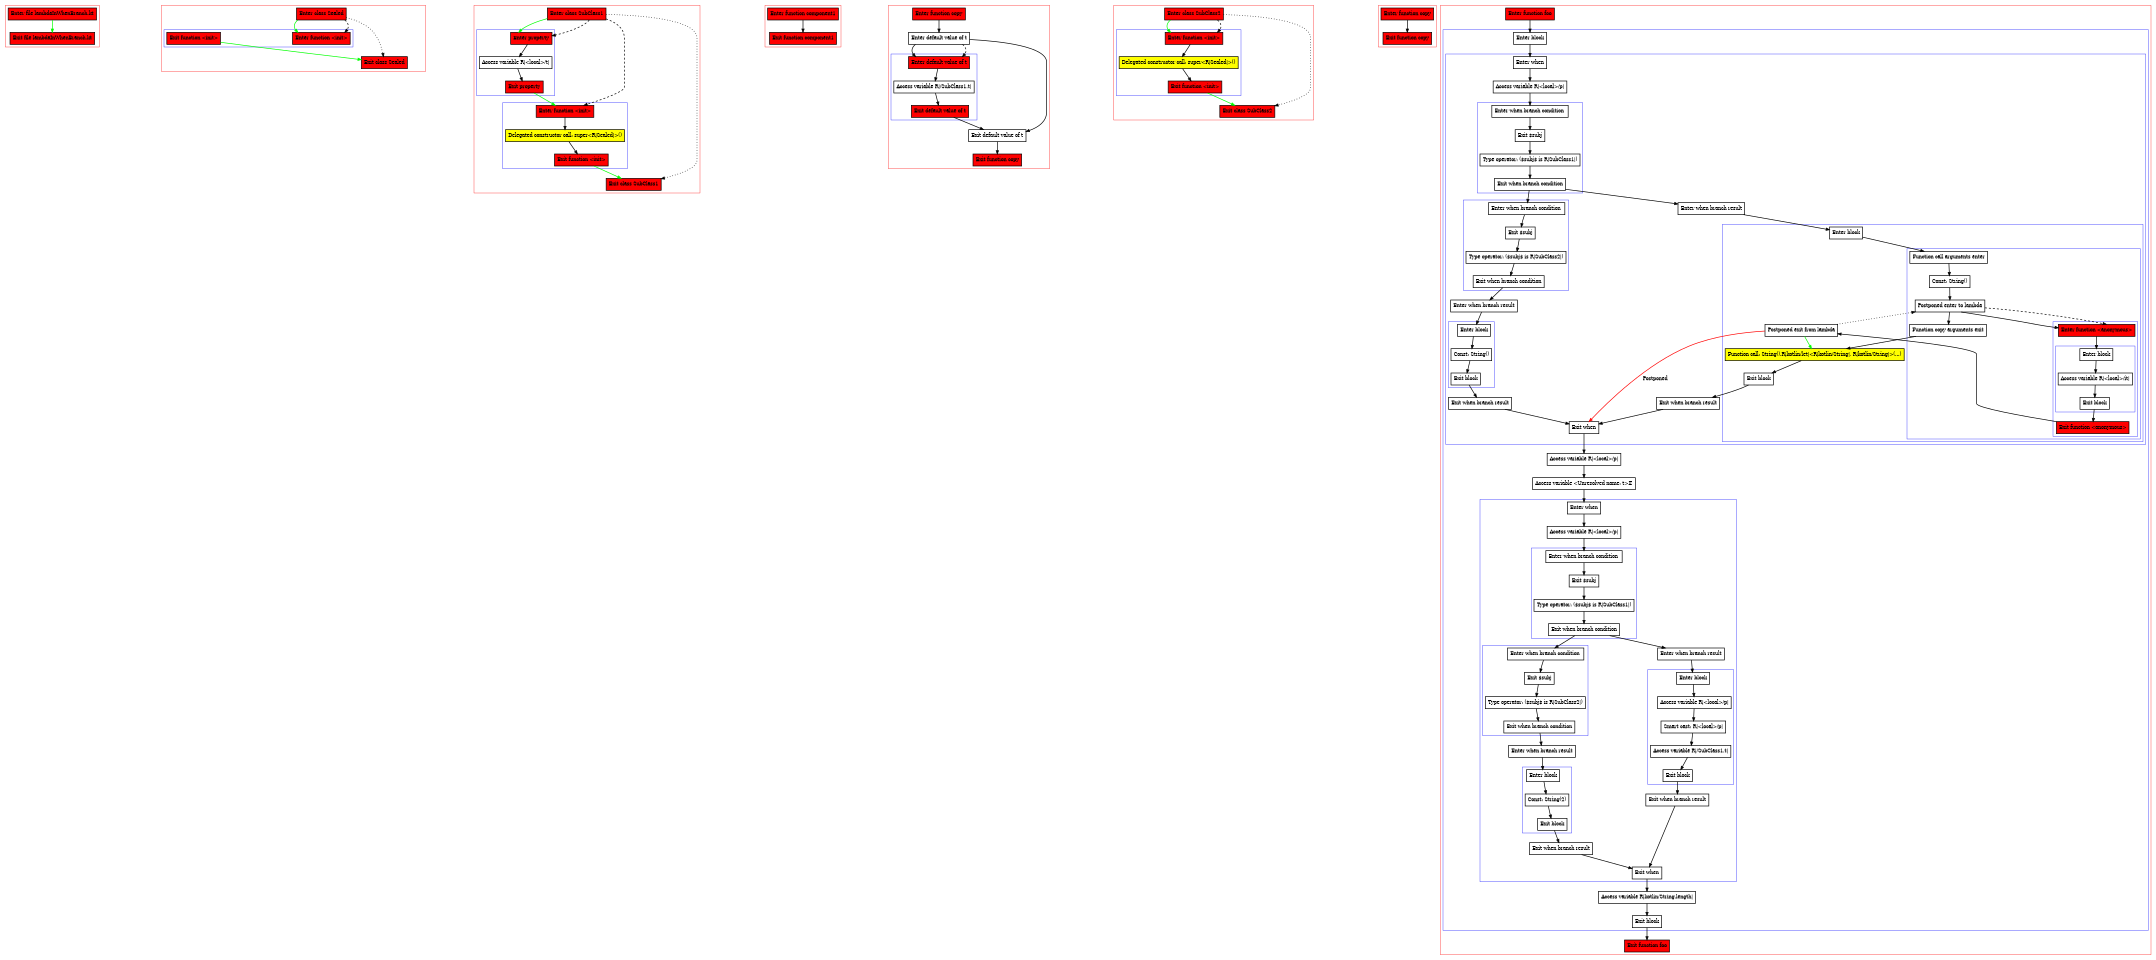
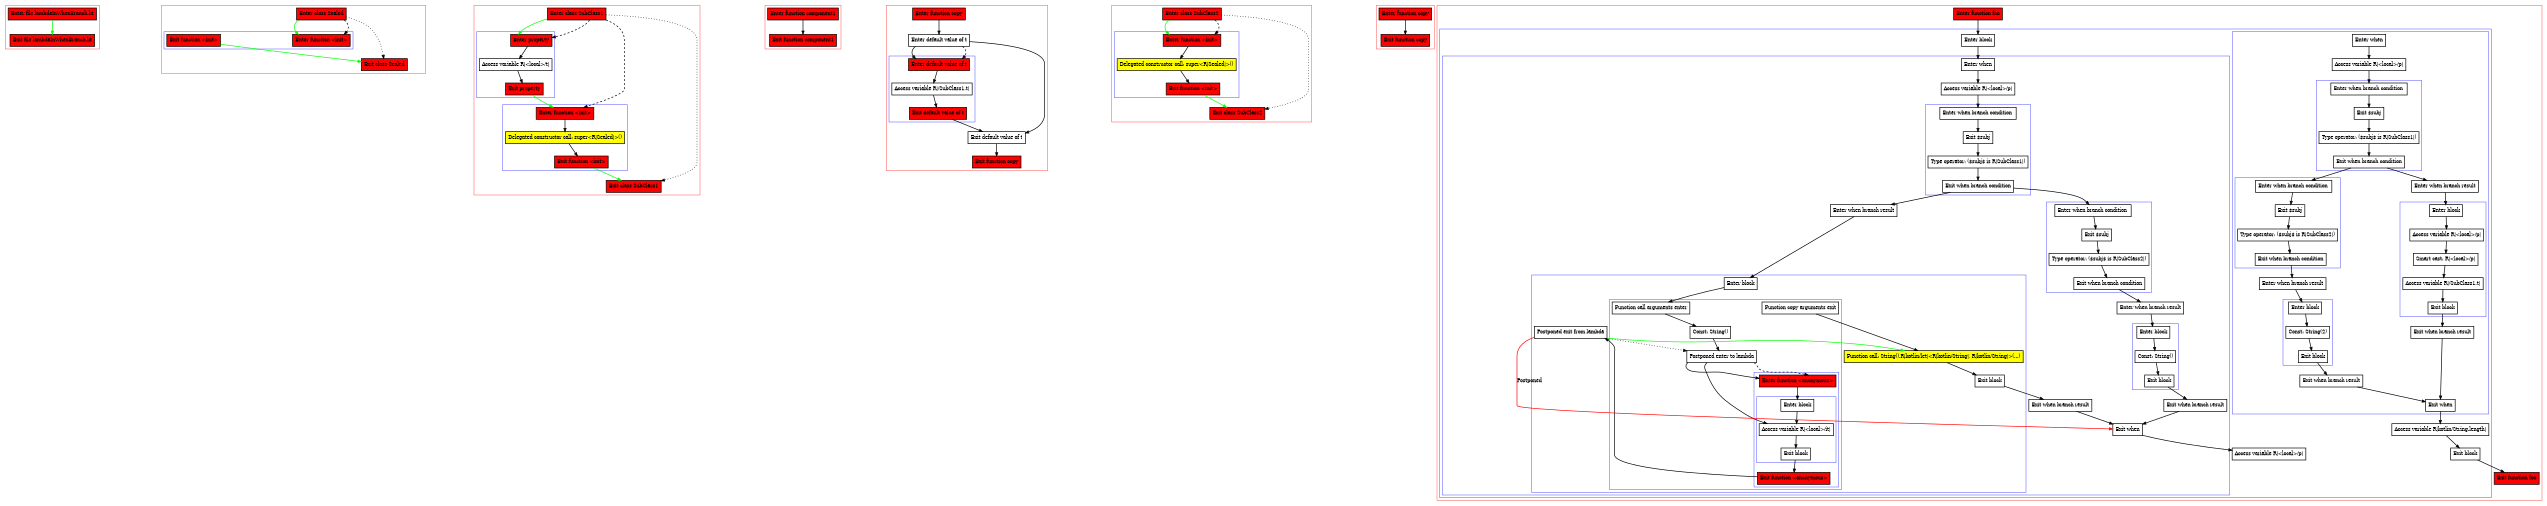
edge "Postponed enter to lambda" -> "Function copy arguments exit": now "Postponed enter to lambda" -> "Access variable R|<local>/it|"
node "Access variable <Unresolved name: t>#": removed
